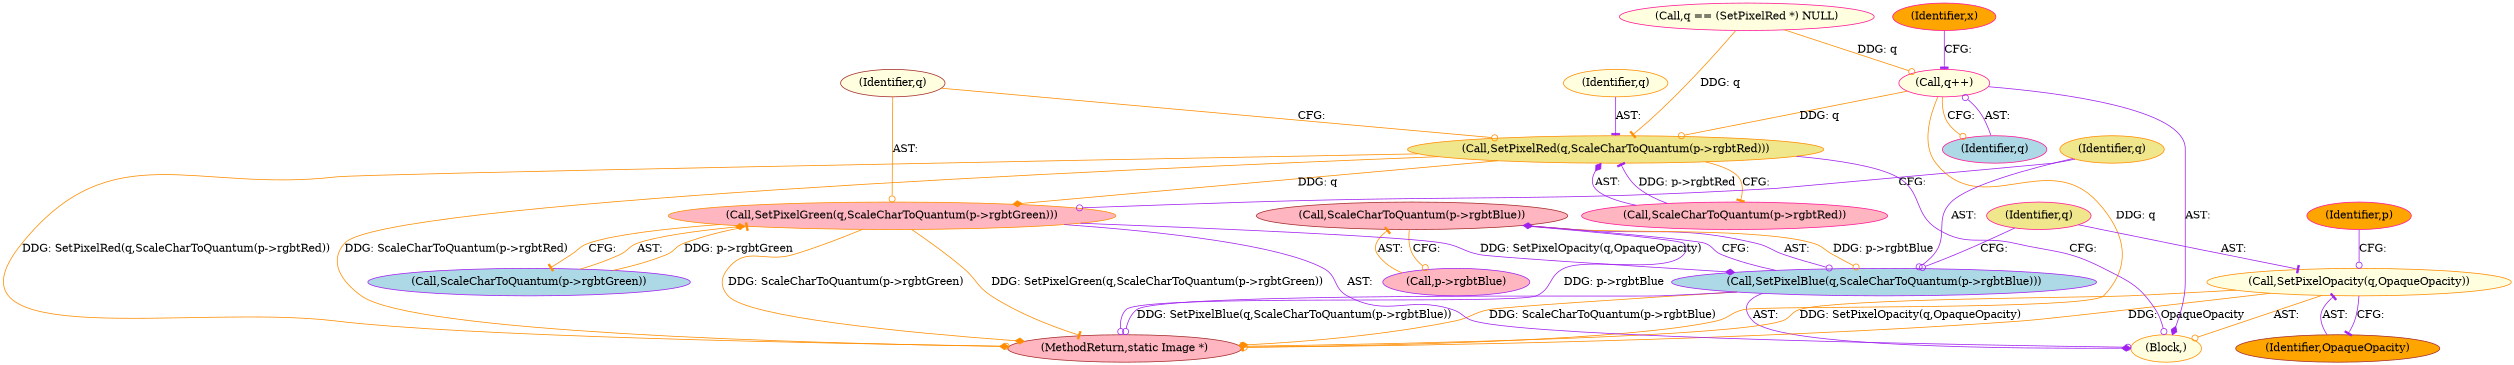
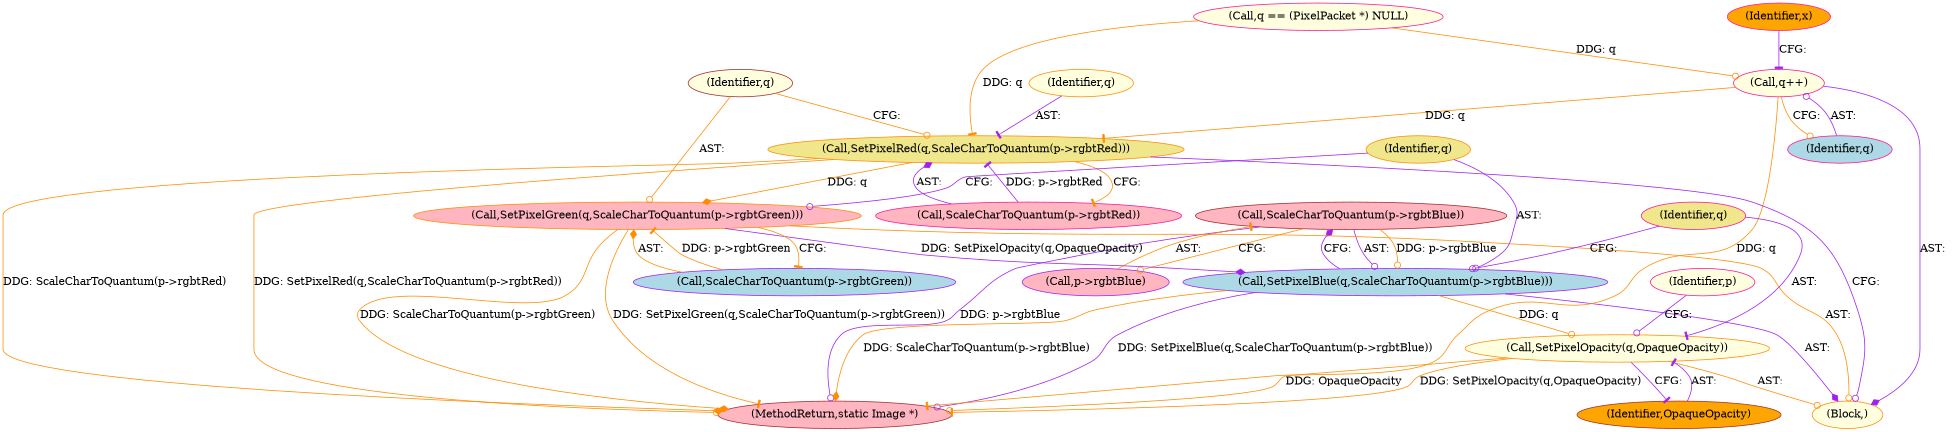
node "(Call,q == (SetPixelRed *) NULL)": label "(Call,q == (SetPixelRed *) NULL)" -> "(Call,q == (PixelPacket *) NULL)"
edge "(Call,q++)" -> "(Call,SetPixelRed(q,ScaleCharToQuantum(p->rgbtRed)))": arrowhead odot -> tee
node "(Identifier,p)": fillcolor orange -> lightyellow
edge "(Call,SetPixelBlue(q,ScaleCharToQuantum(p->rgbtBlue)))" -> "(Call,SetPixelOpacity(q,OpaqueOpacity))": added, label "DDG: q"
edge "(Call,SetPixelGreen(q,ScaleCharToQuantum(p->rgbtGreen)))" -> "(Block,)": color purple -> darkorange
